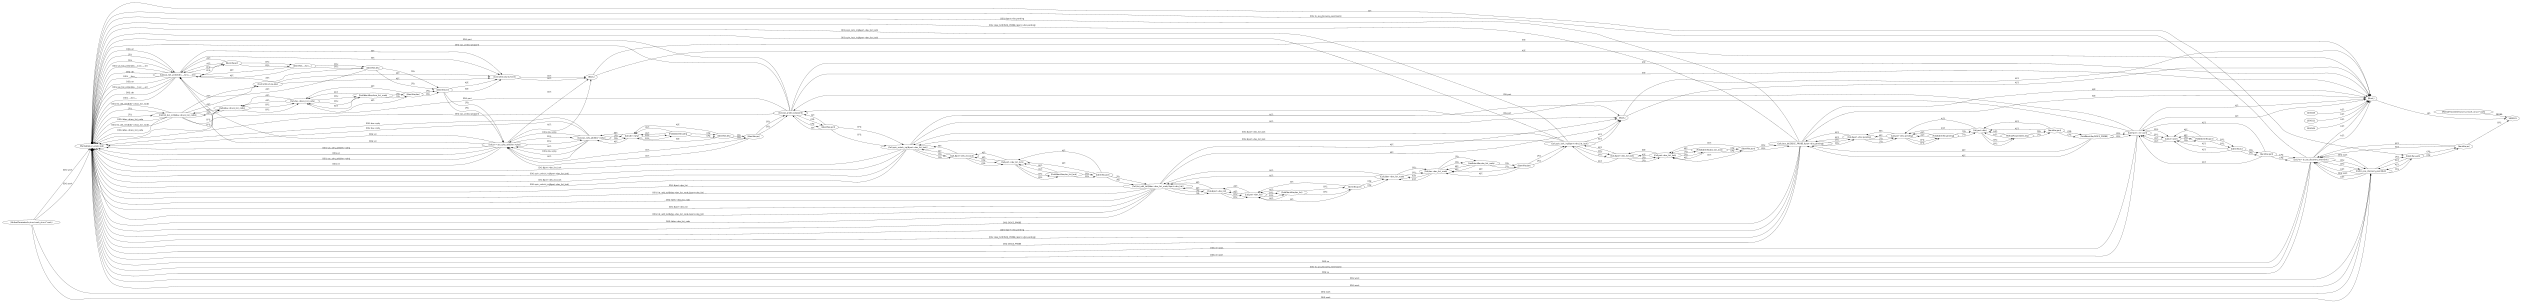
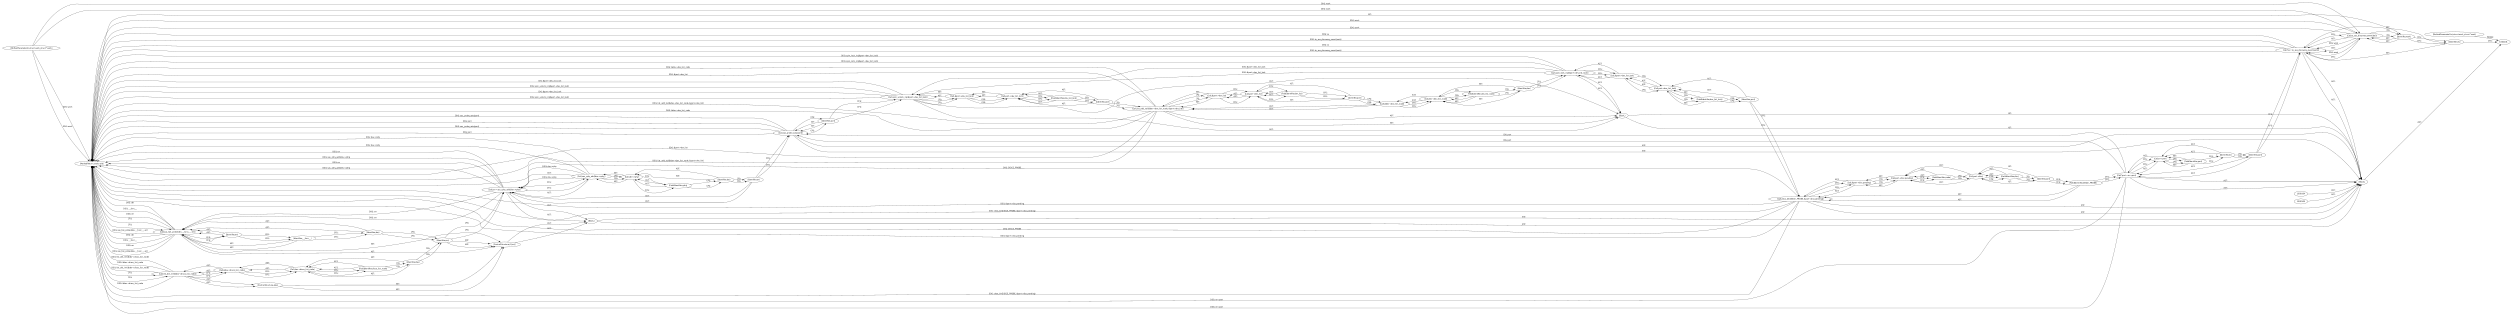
node "1000111": removed
node "(FieldIdentifier,pending)": label "(FieldIdentifier,pending)" -> "(FieldIdentifier,node)"
node "(MethodParameterIn,disc)": label "(MethodParameterIn,disc)" -> "(FieldIdentifier,disc)"
node "(Call,*ev = to_sas_discovery_event(init))": label "(Call,*ev = to_sas_discovery_event(init))" -> "(Call,*ev = to_sas_discovery_event(work))"
